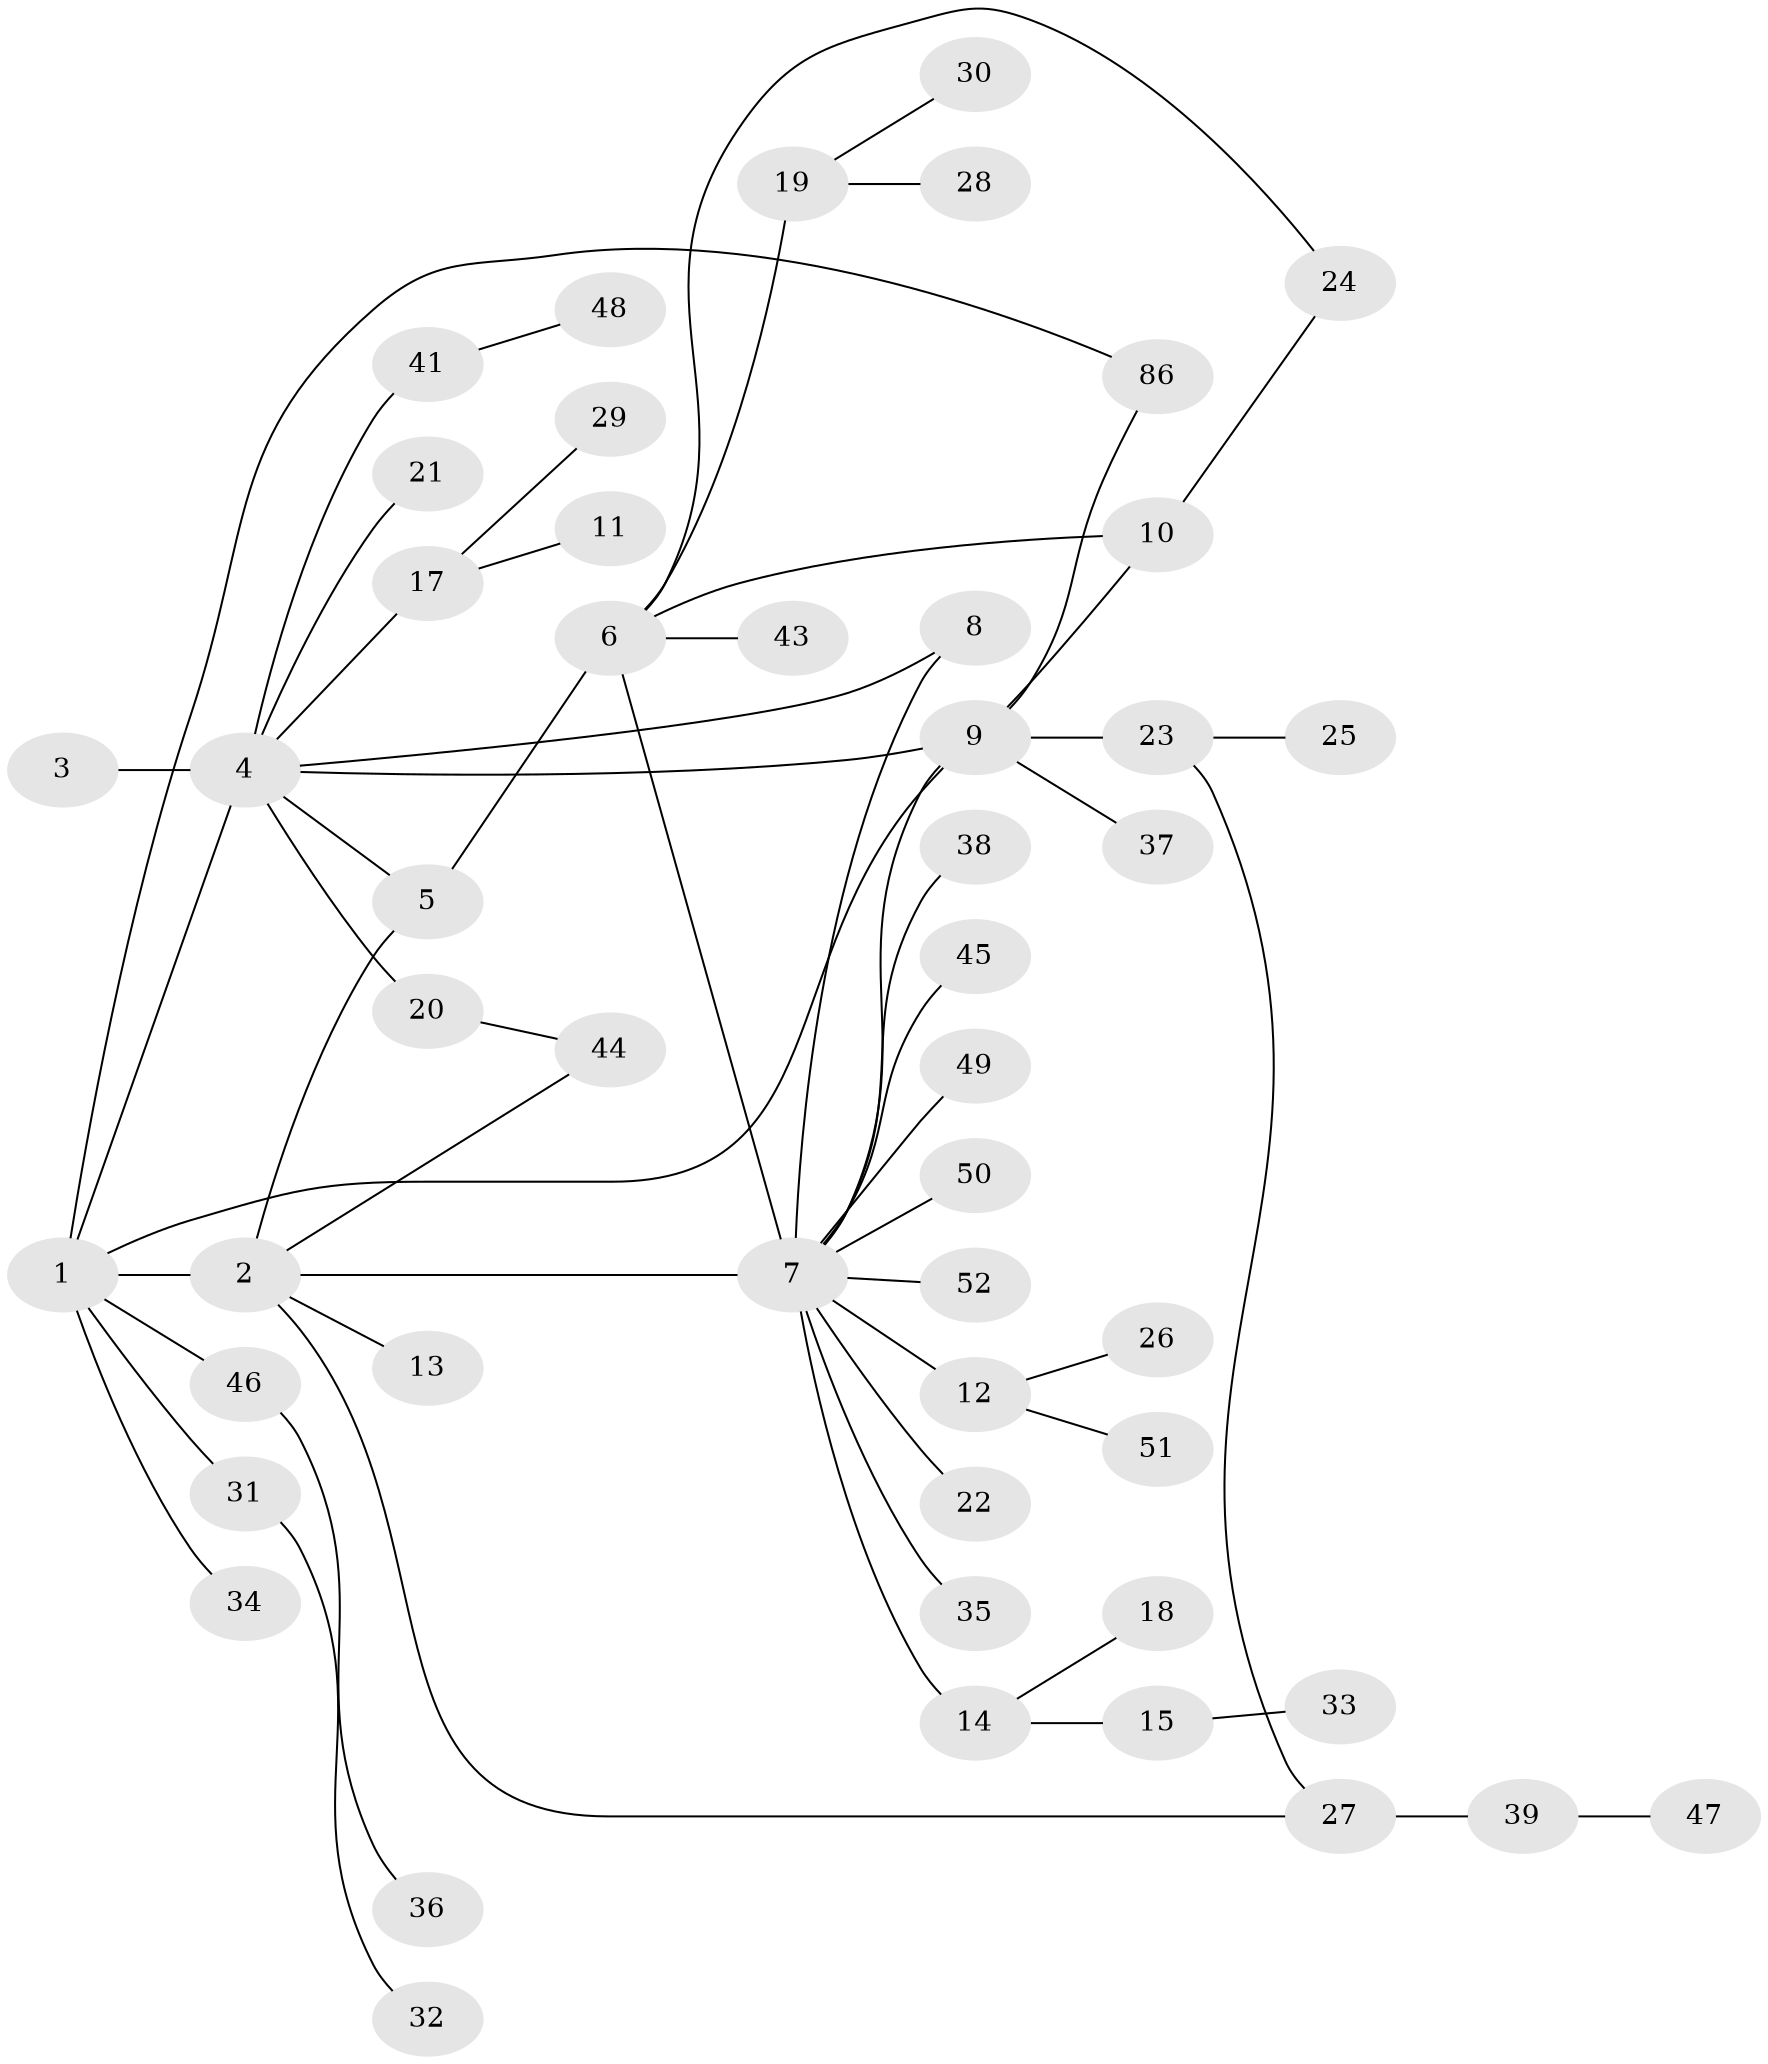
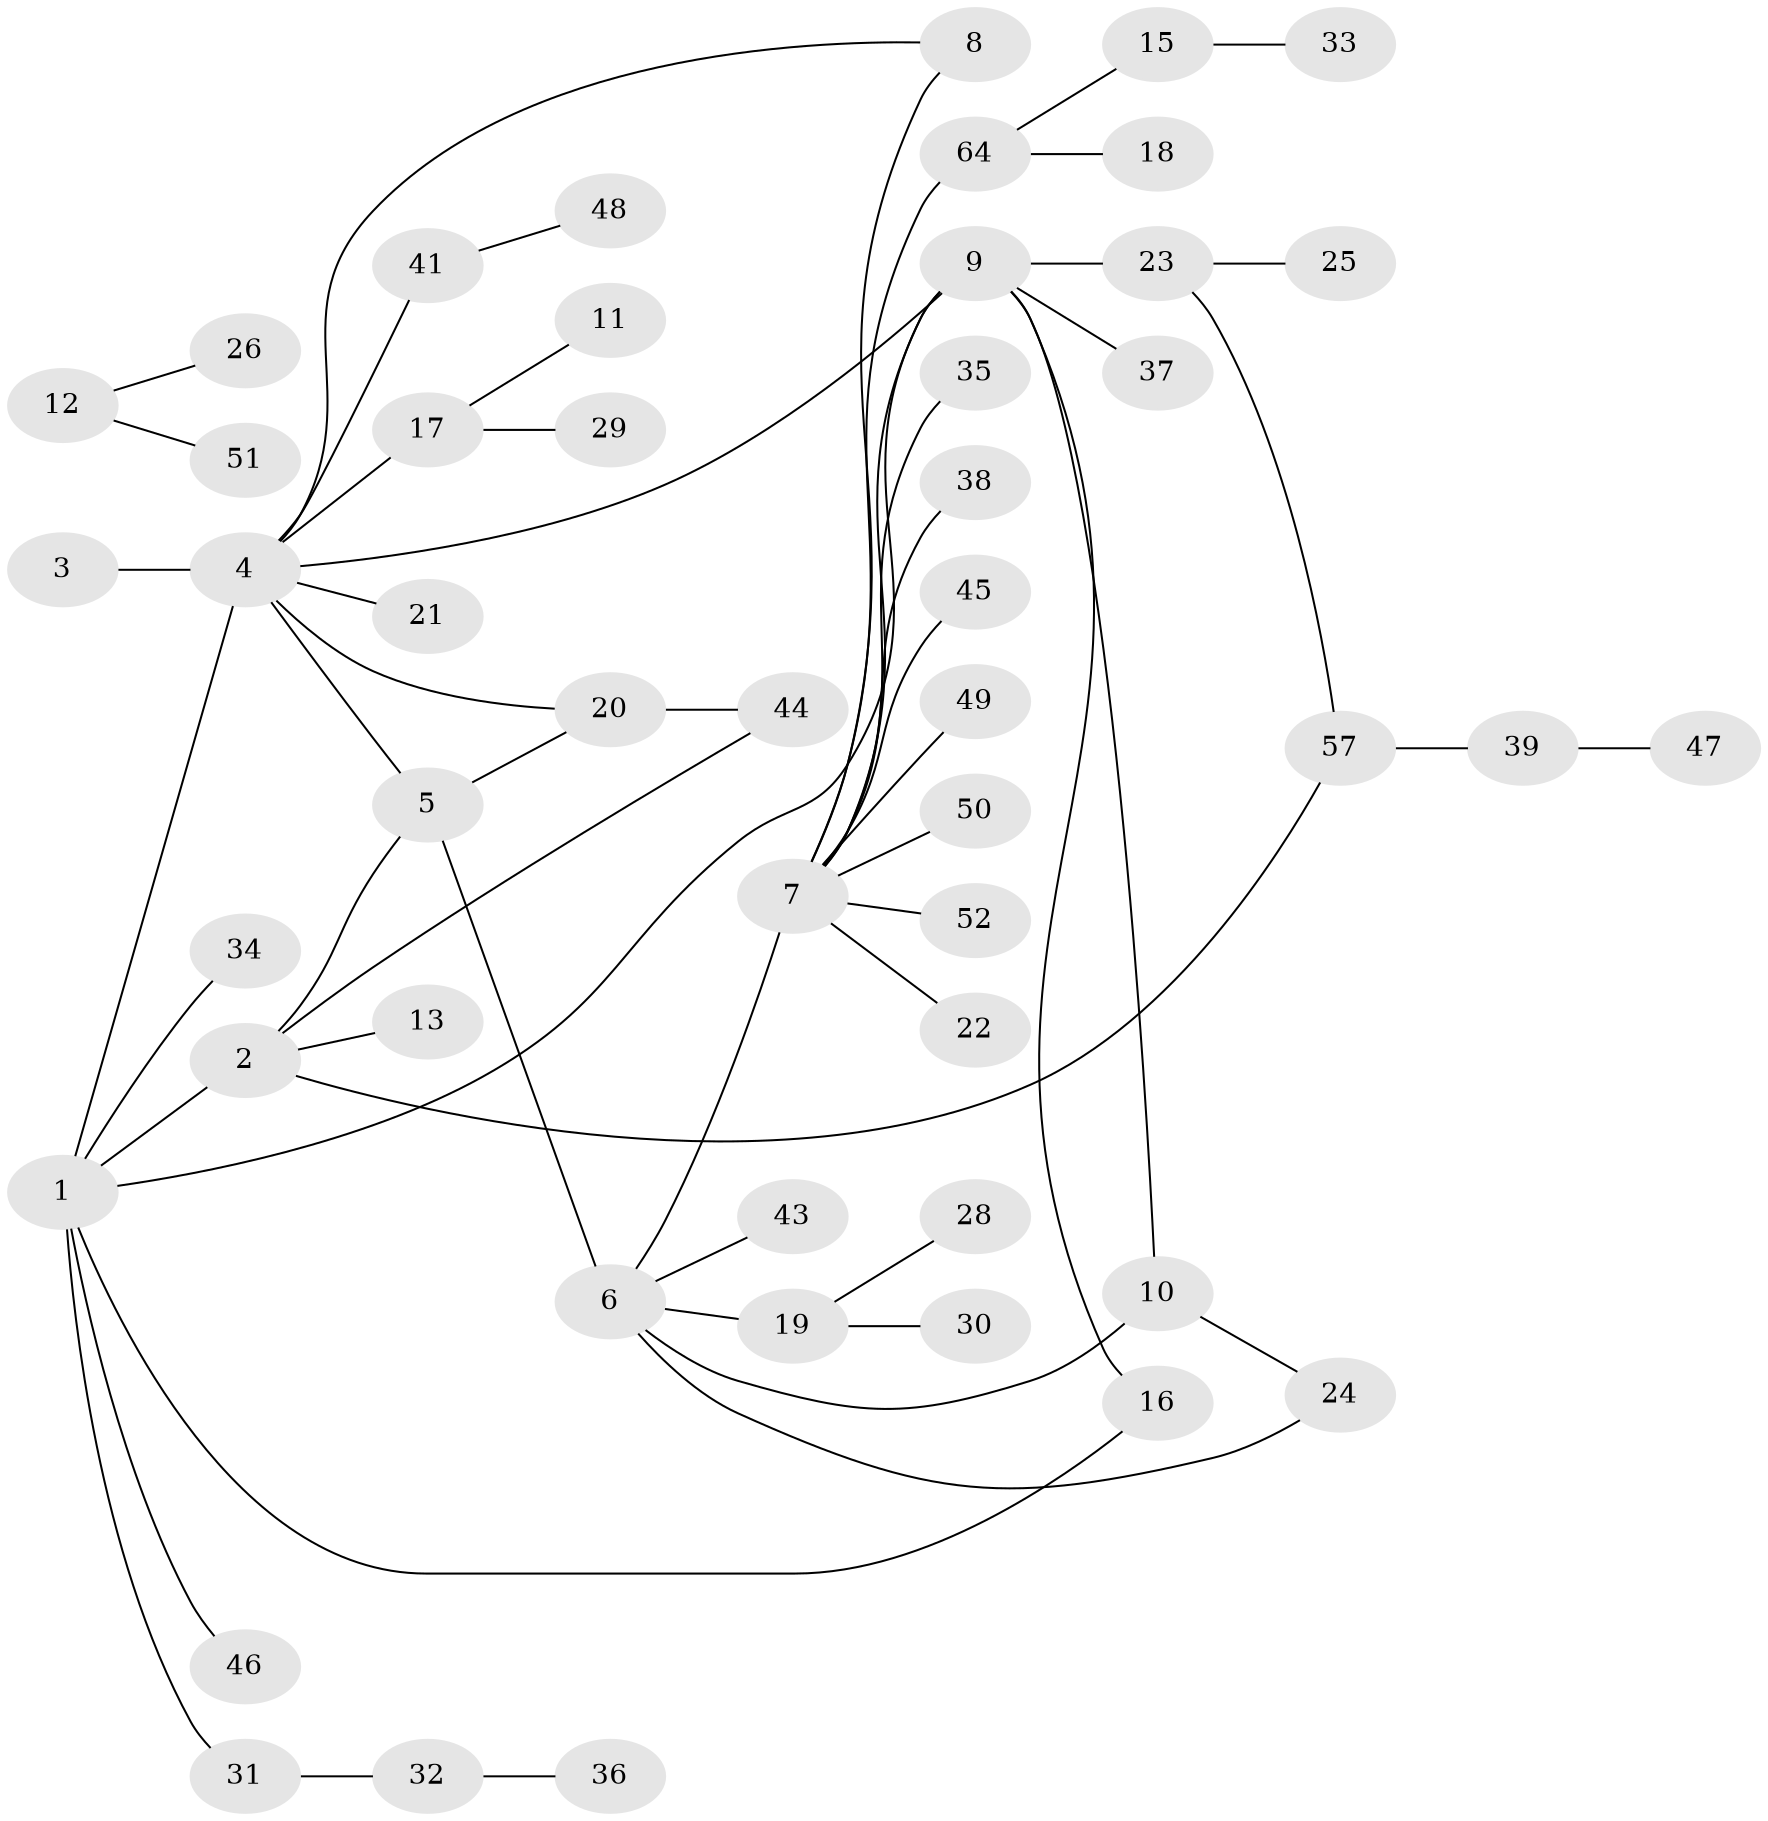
node "86": label "86" -> "16"
edge "20" -- "5": added
edge "2" -- "7": removed
edge "7" -- "12": removed
edge "46" -- "36": now "32" -- "36"
node "14": label "14" -> "64"
node "27": label "27" -> "57"
